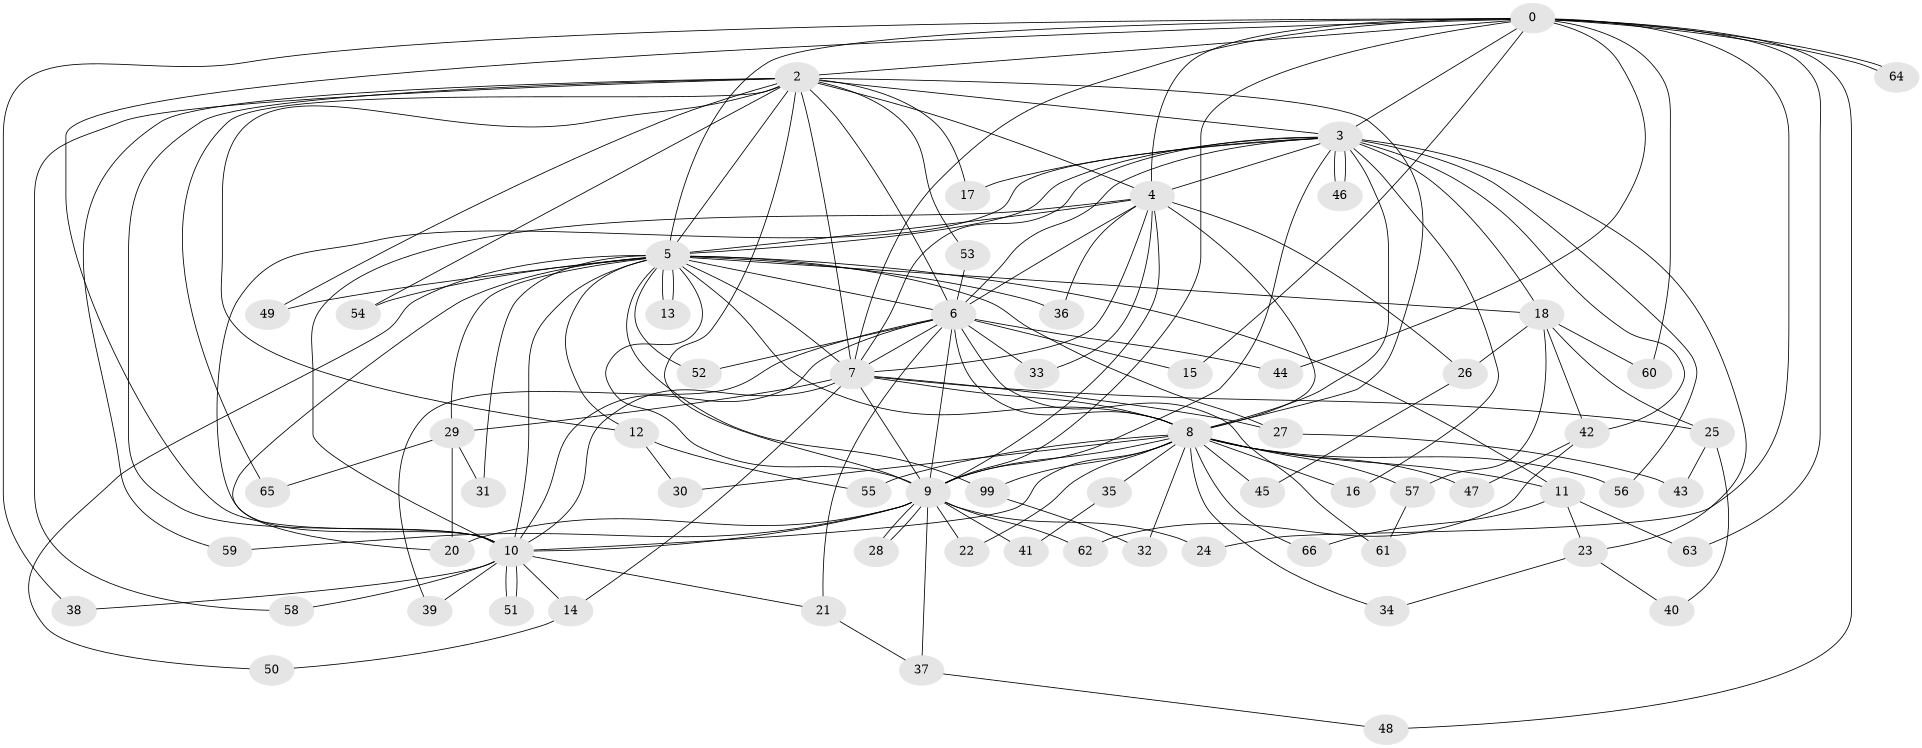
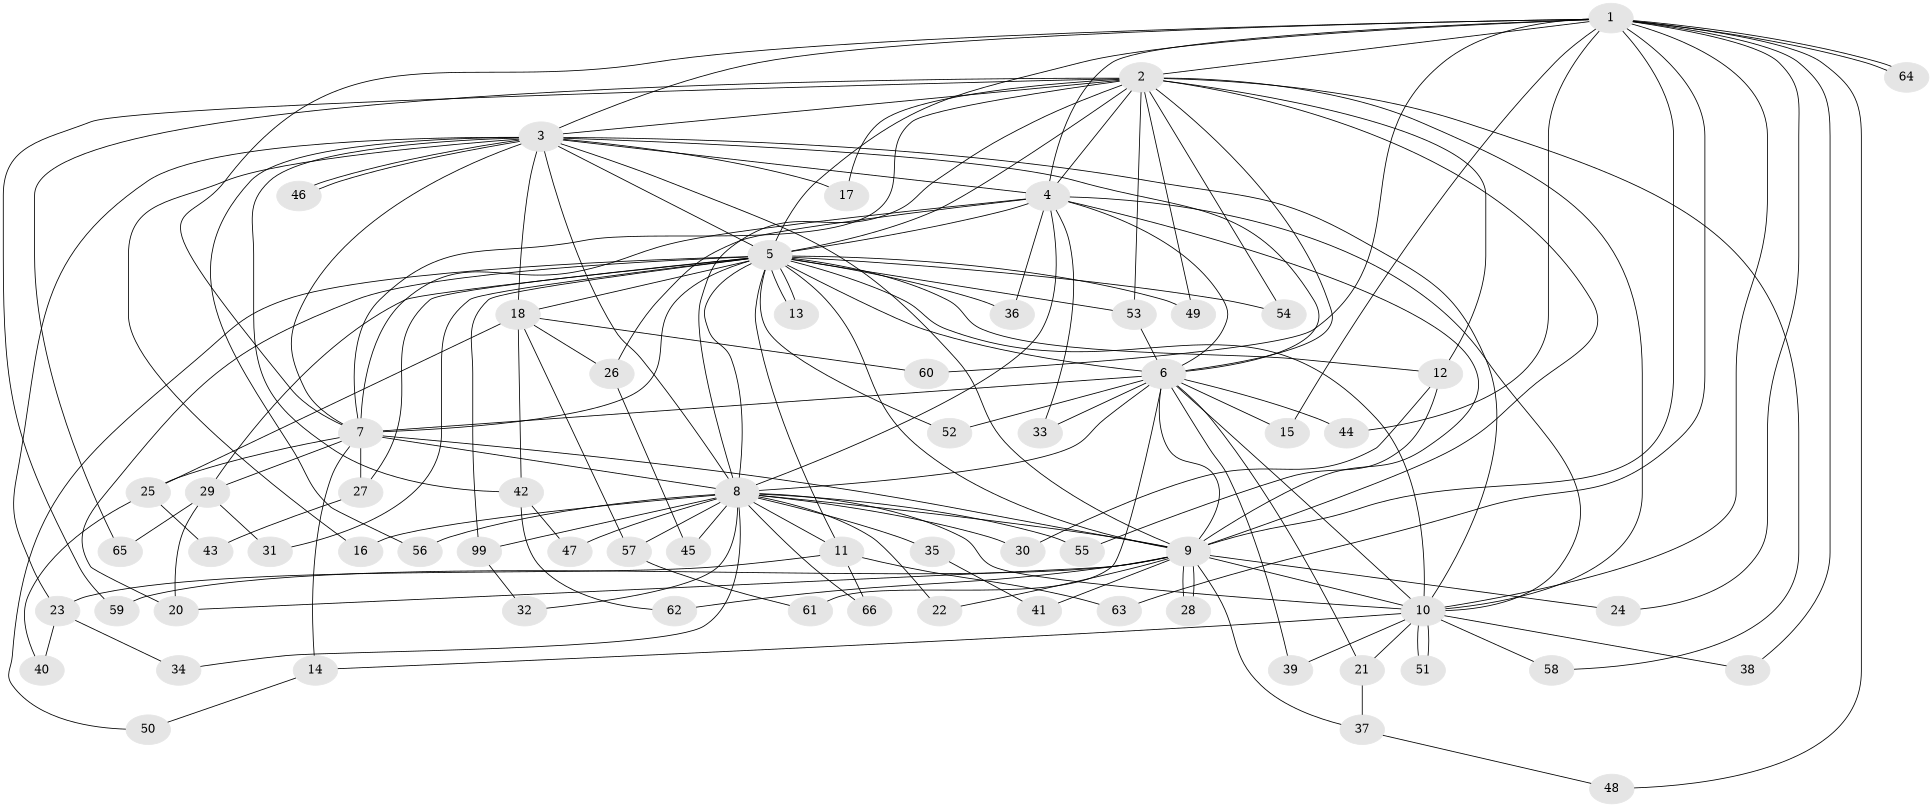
node "0": label "0" -> "1"
edge "5" -- "53": added
edge "7" -- "10": removed
